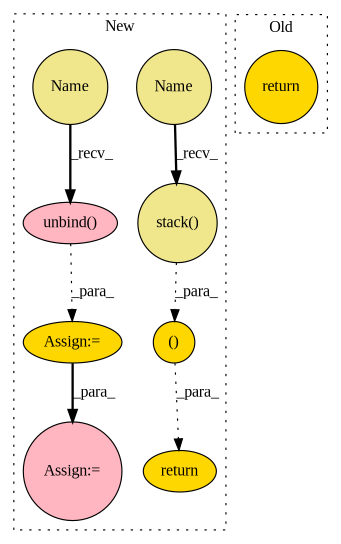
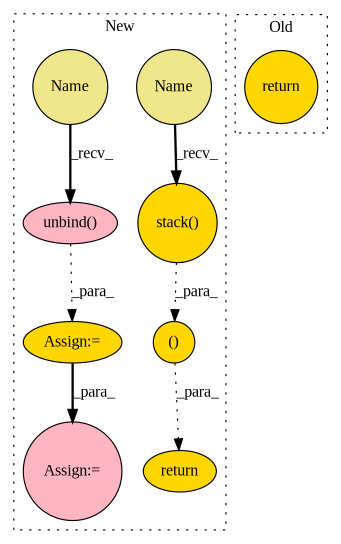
node "stack()": fillcolor khaki -> gold
